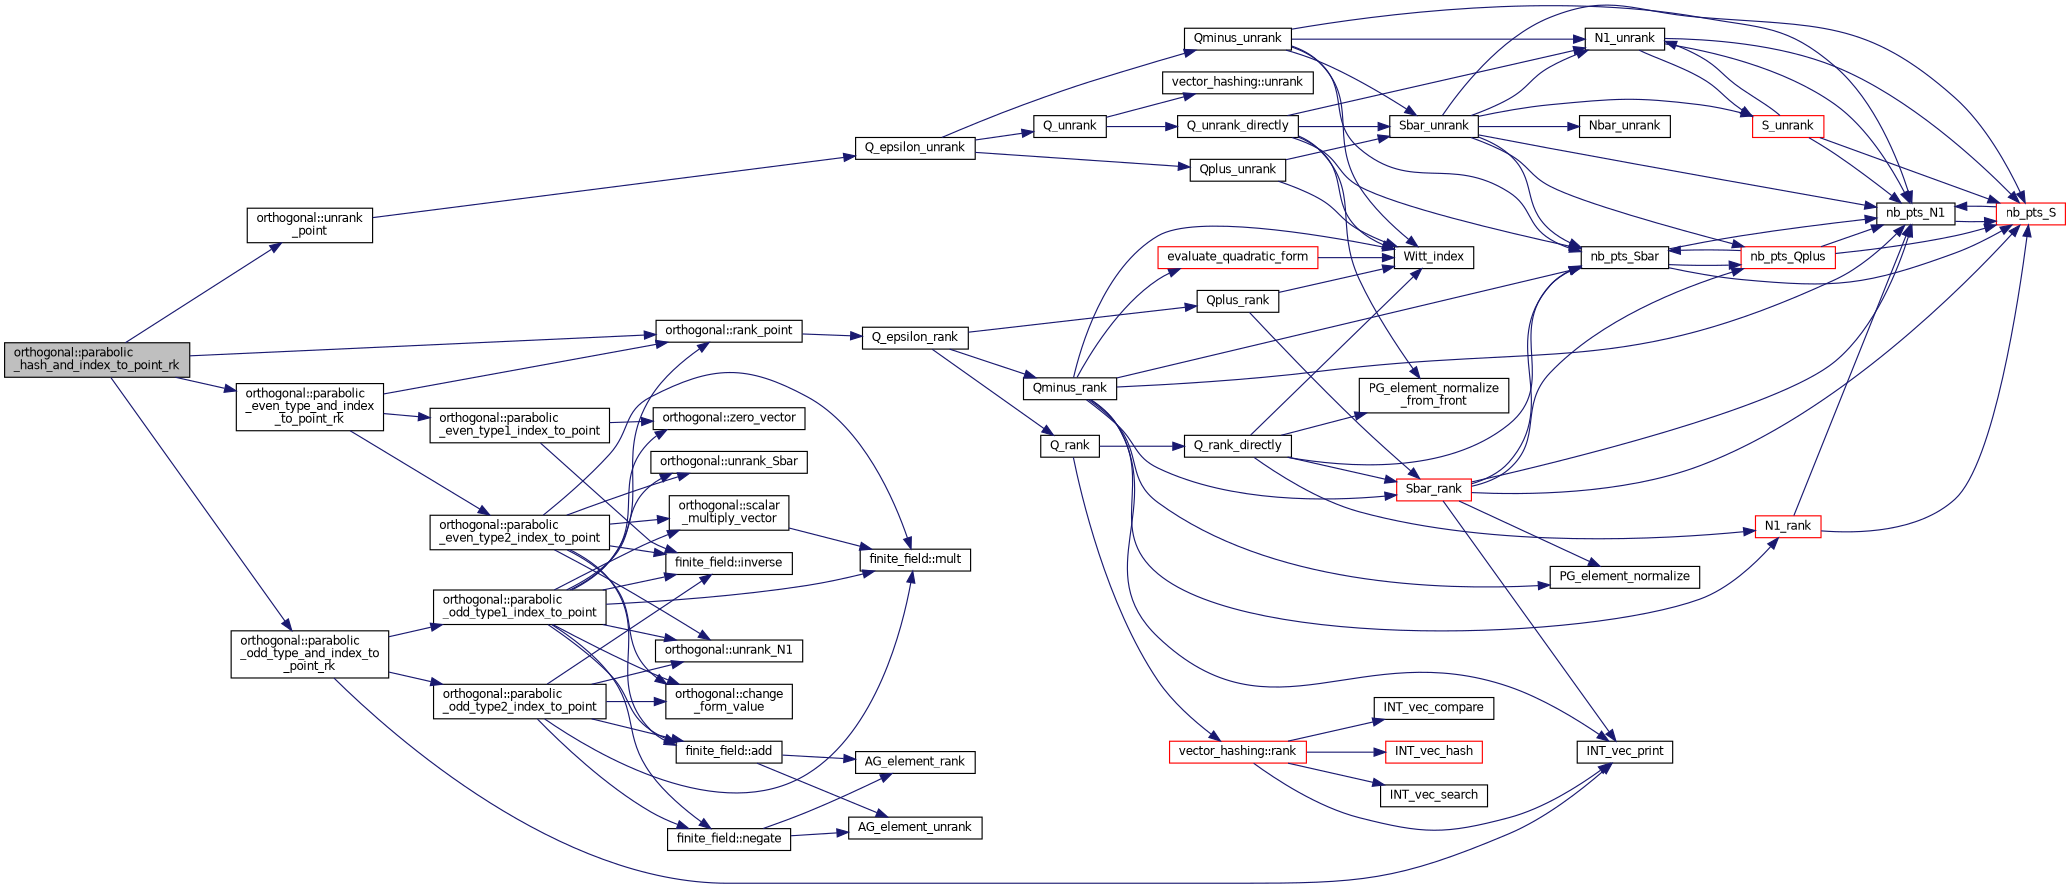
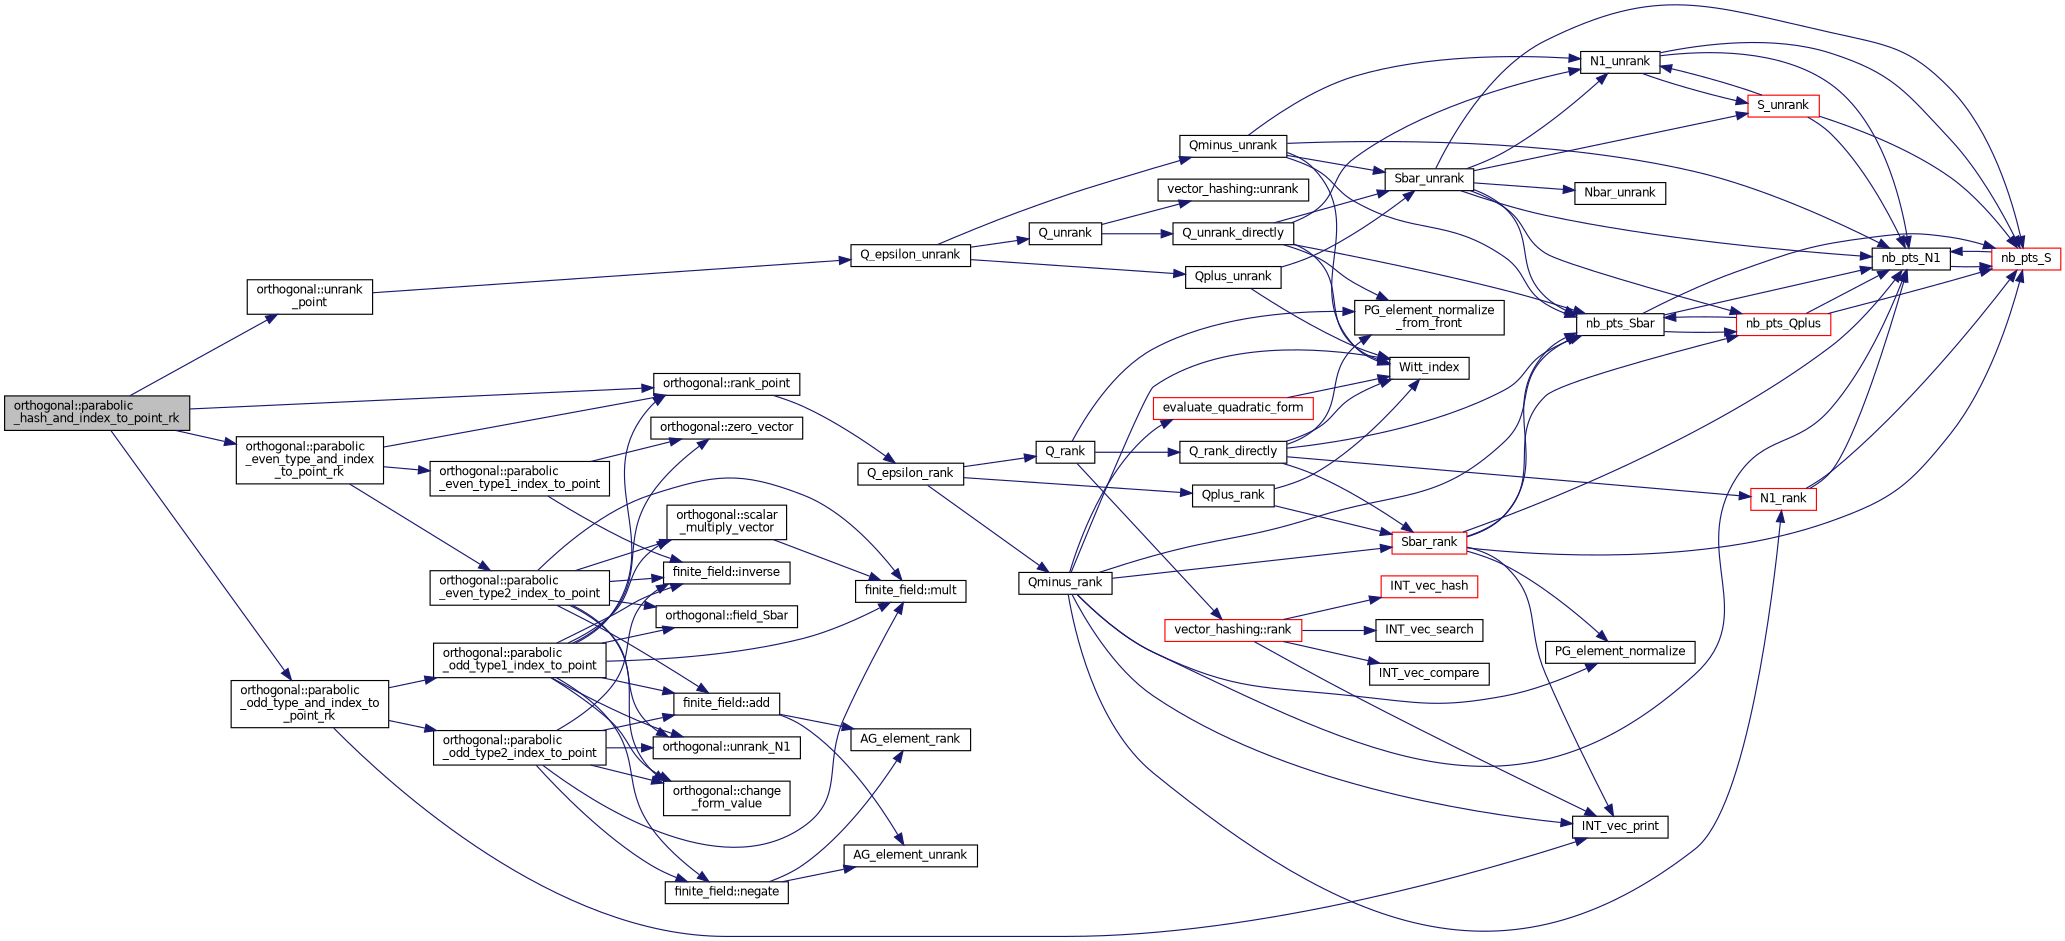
edge "Q_rank" -> "PG_element_normalize _from_front": added
node "orthogonal::unrank_Sbar": label "orthogonal::unrank_Sbar" -> "orthogonal::field_Sbar"
